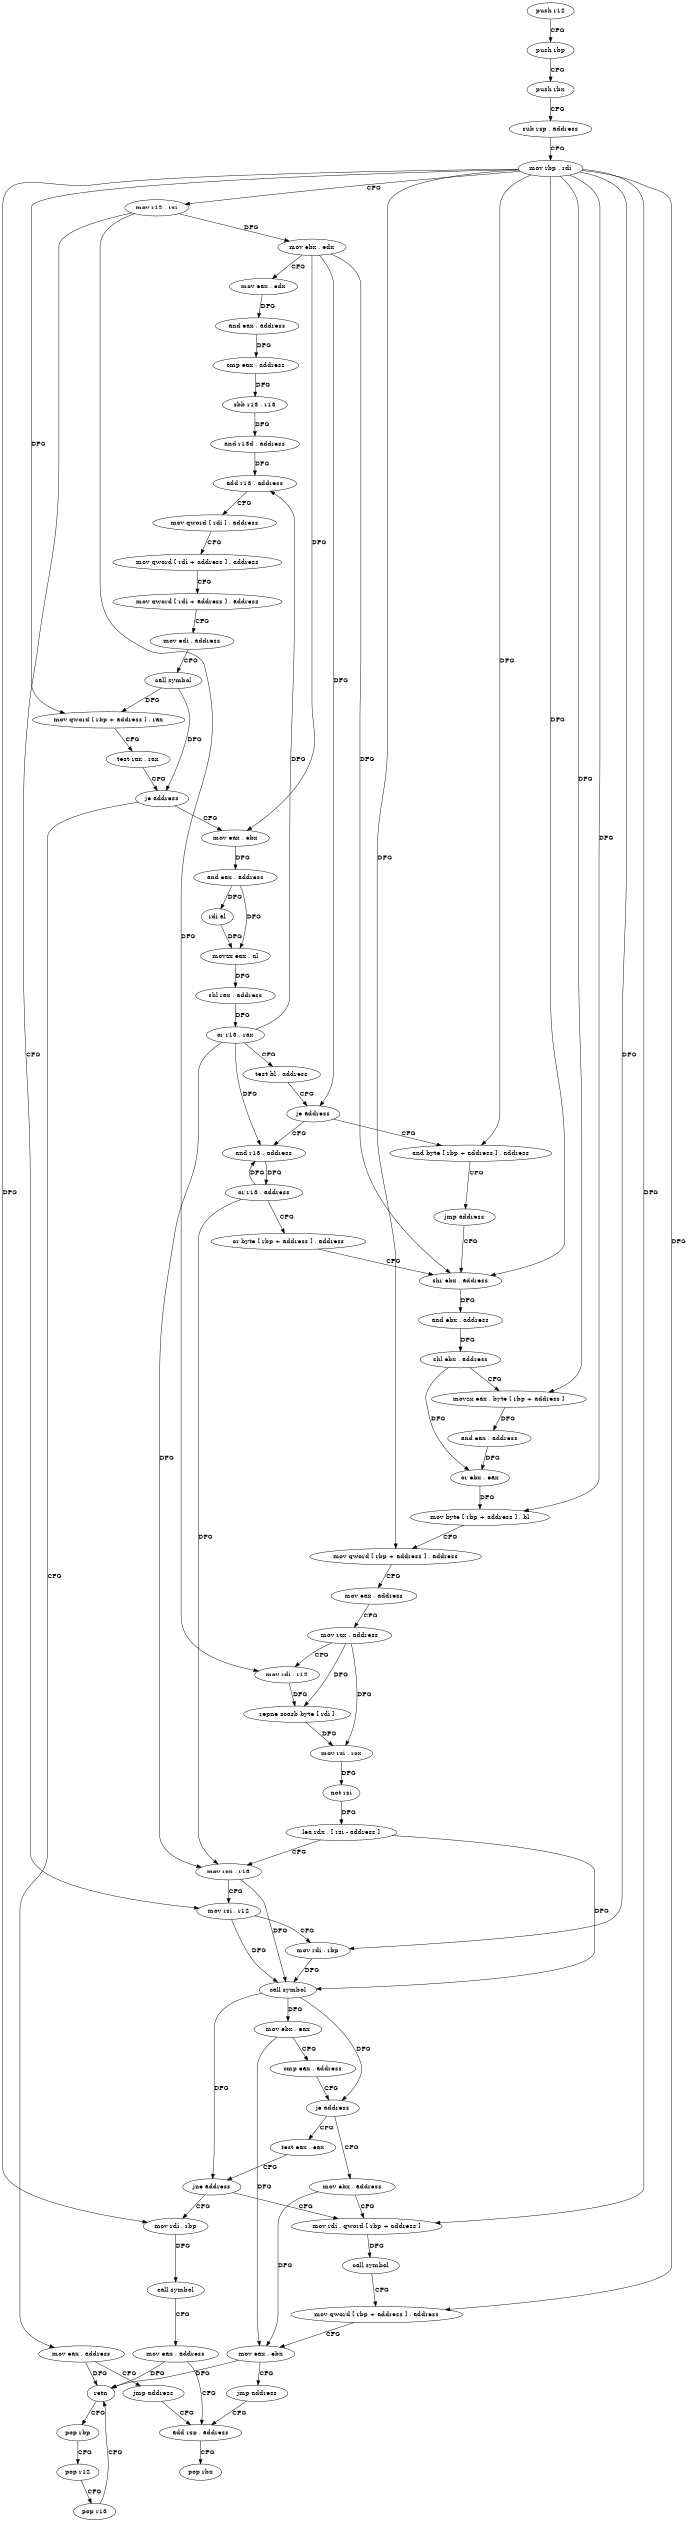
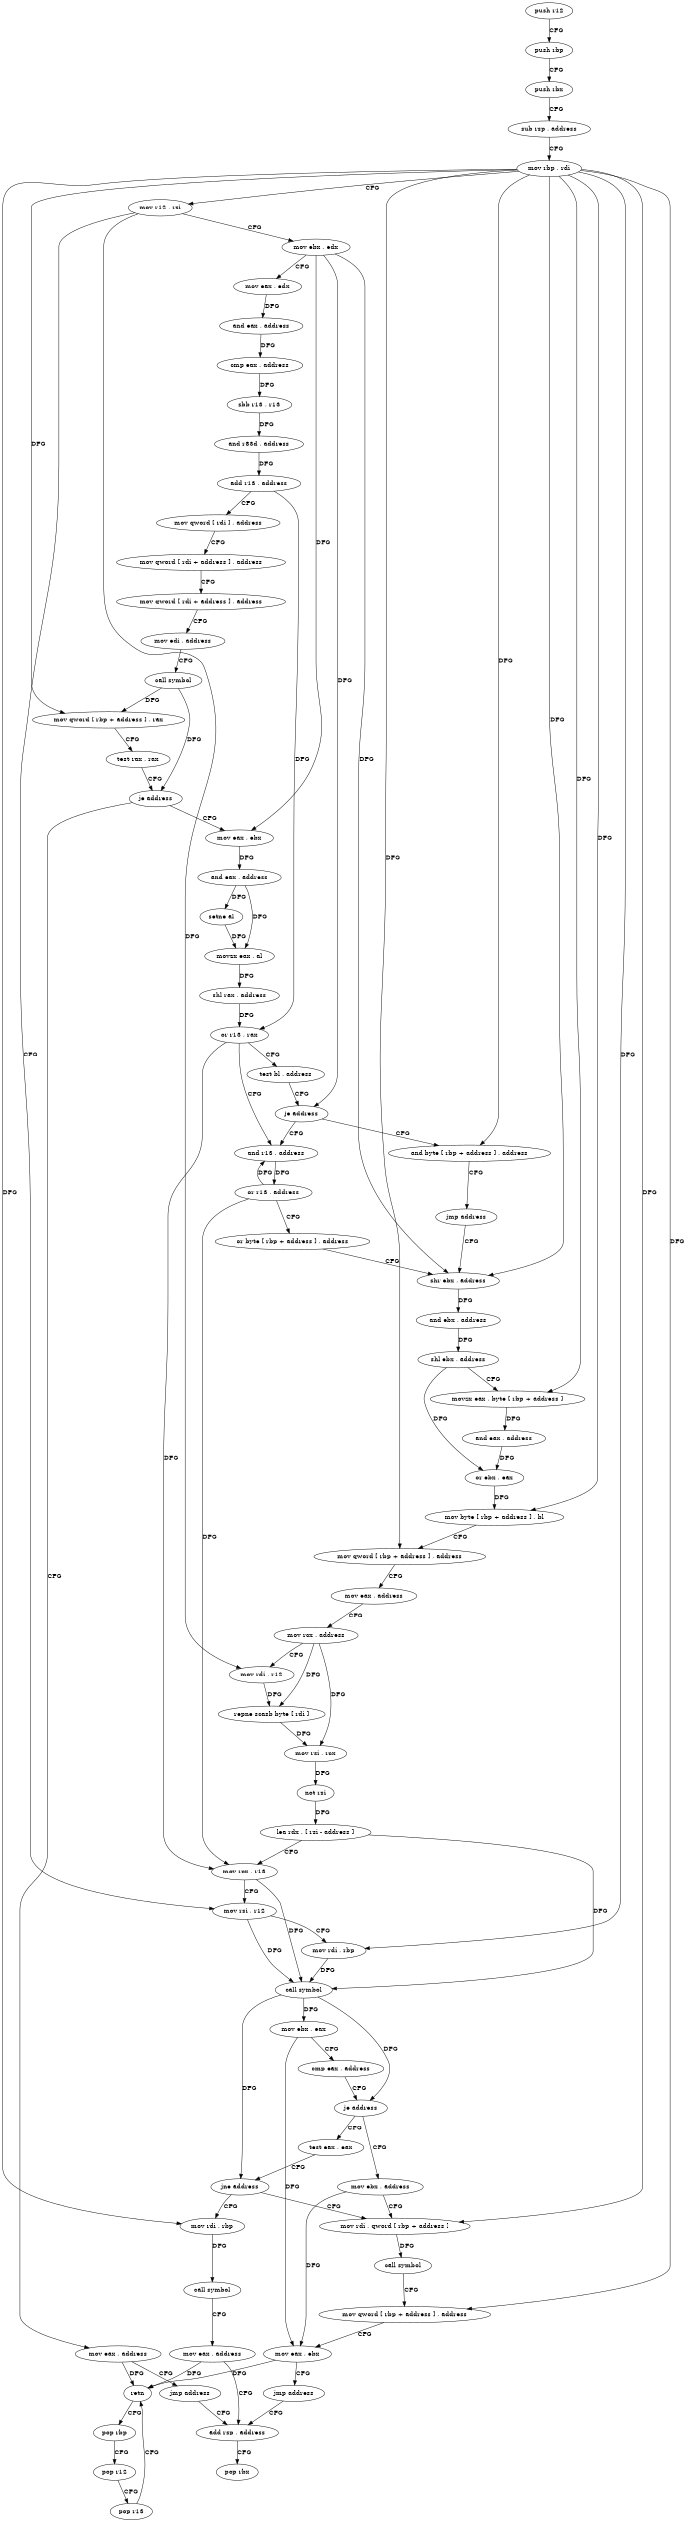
edge "mov r12 , rsi" -> "mov ebx , edx": label "DFG" -> "CFG"
node "and r13d , address": label "and r13d , address" -> "and r83d , address"
edge "or r13 , rax" -> "add r13 , address": reversed
node "rdi al": label "rdi al" -> "setne al"
edge "or r13 , rax" -> "and r13 , address": label "DFG" -> "CFG"
